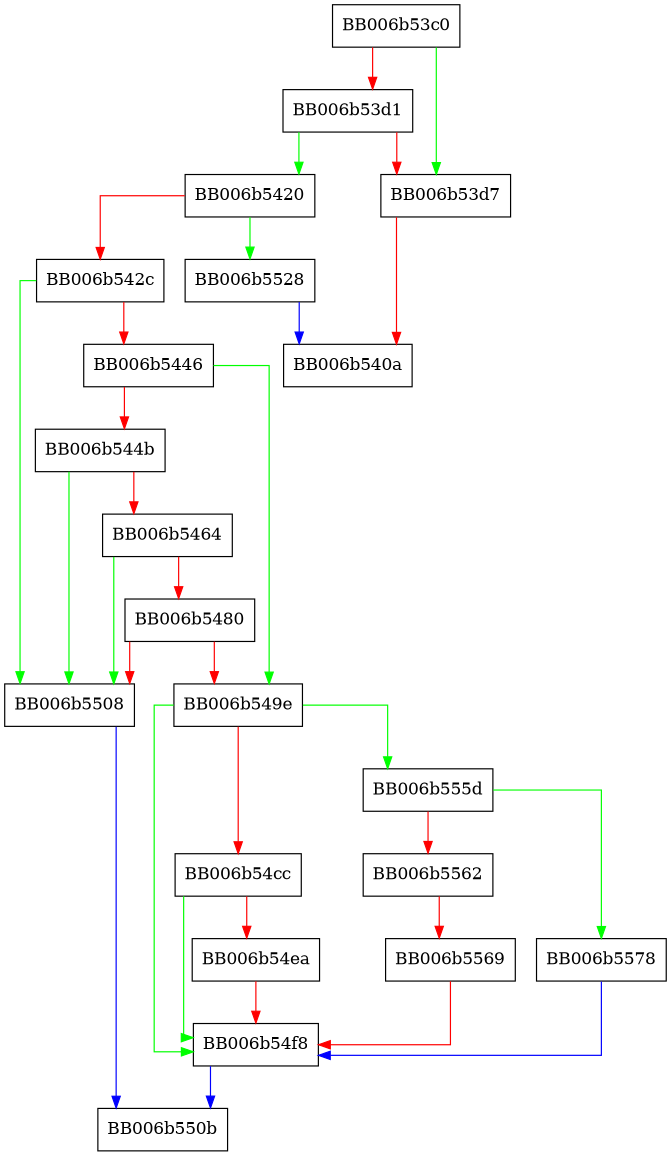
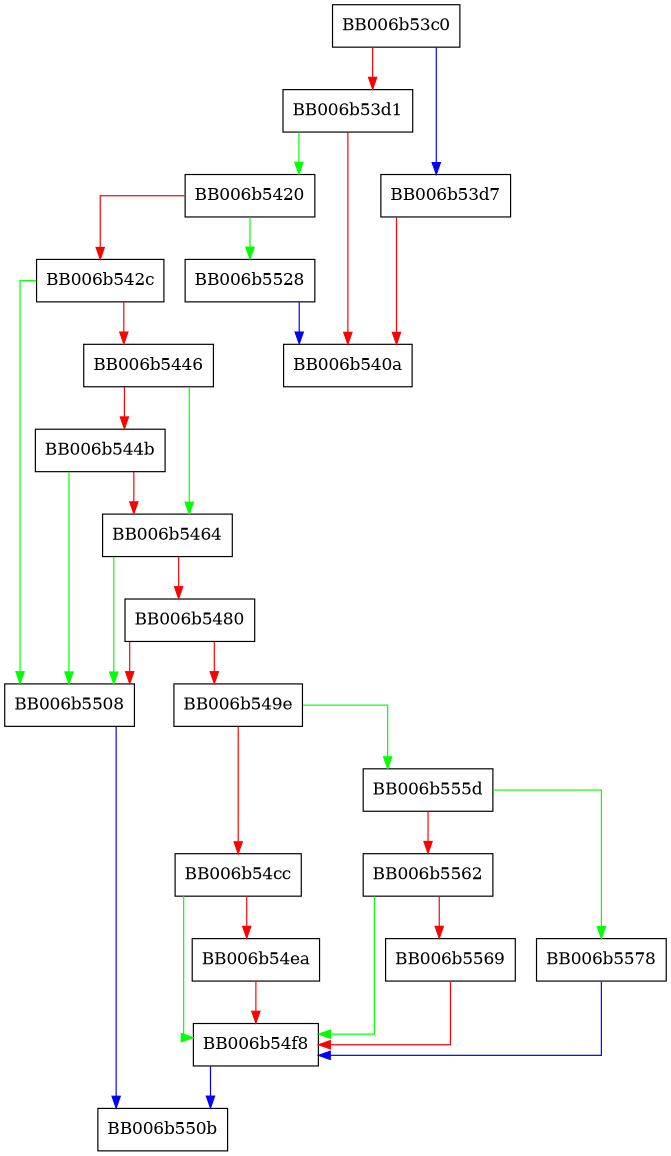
edge "BB006b53c0" -> "BB006b53d7": color green -> blue
edge "BB006b53d1" -> "BB006b53d7": now "BB006b53d1" -> "BB006b540a"
edge "BB006b5446" -> "BB006b549e": now "BB006b5446" -> "BB006b5464"
edge "BB006b549e" -> "BB006b54f8": now "BB006b5562" -> "BB006b54f8"
